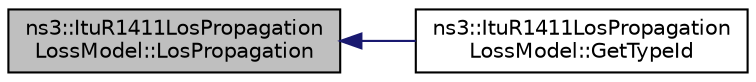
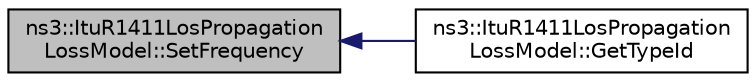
node "ns3::ItuR1411LosPropagation LossModel::LosPropagation": label "ns3::ItuR1411LosPropagation LossModel::LosPropagation" -> "ns3::ItuR1411LosPropagation LossModel::SetFrequency"
